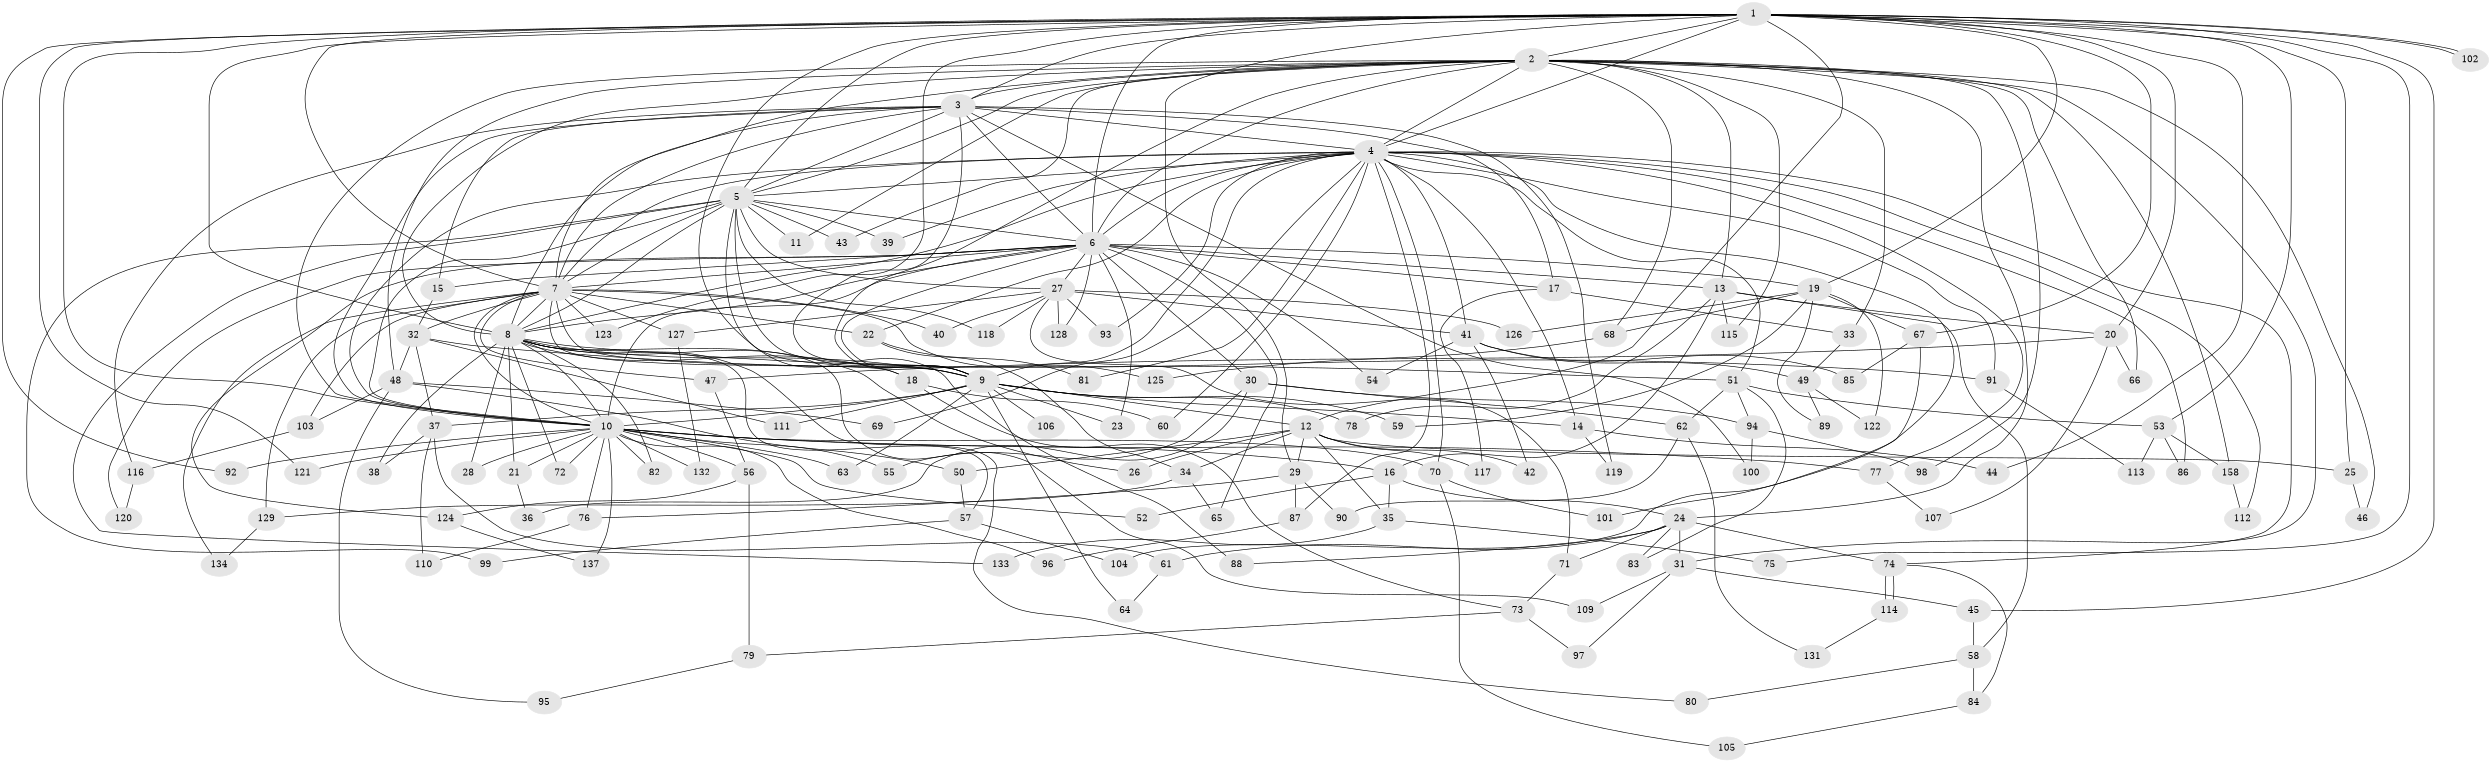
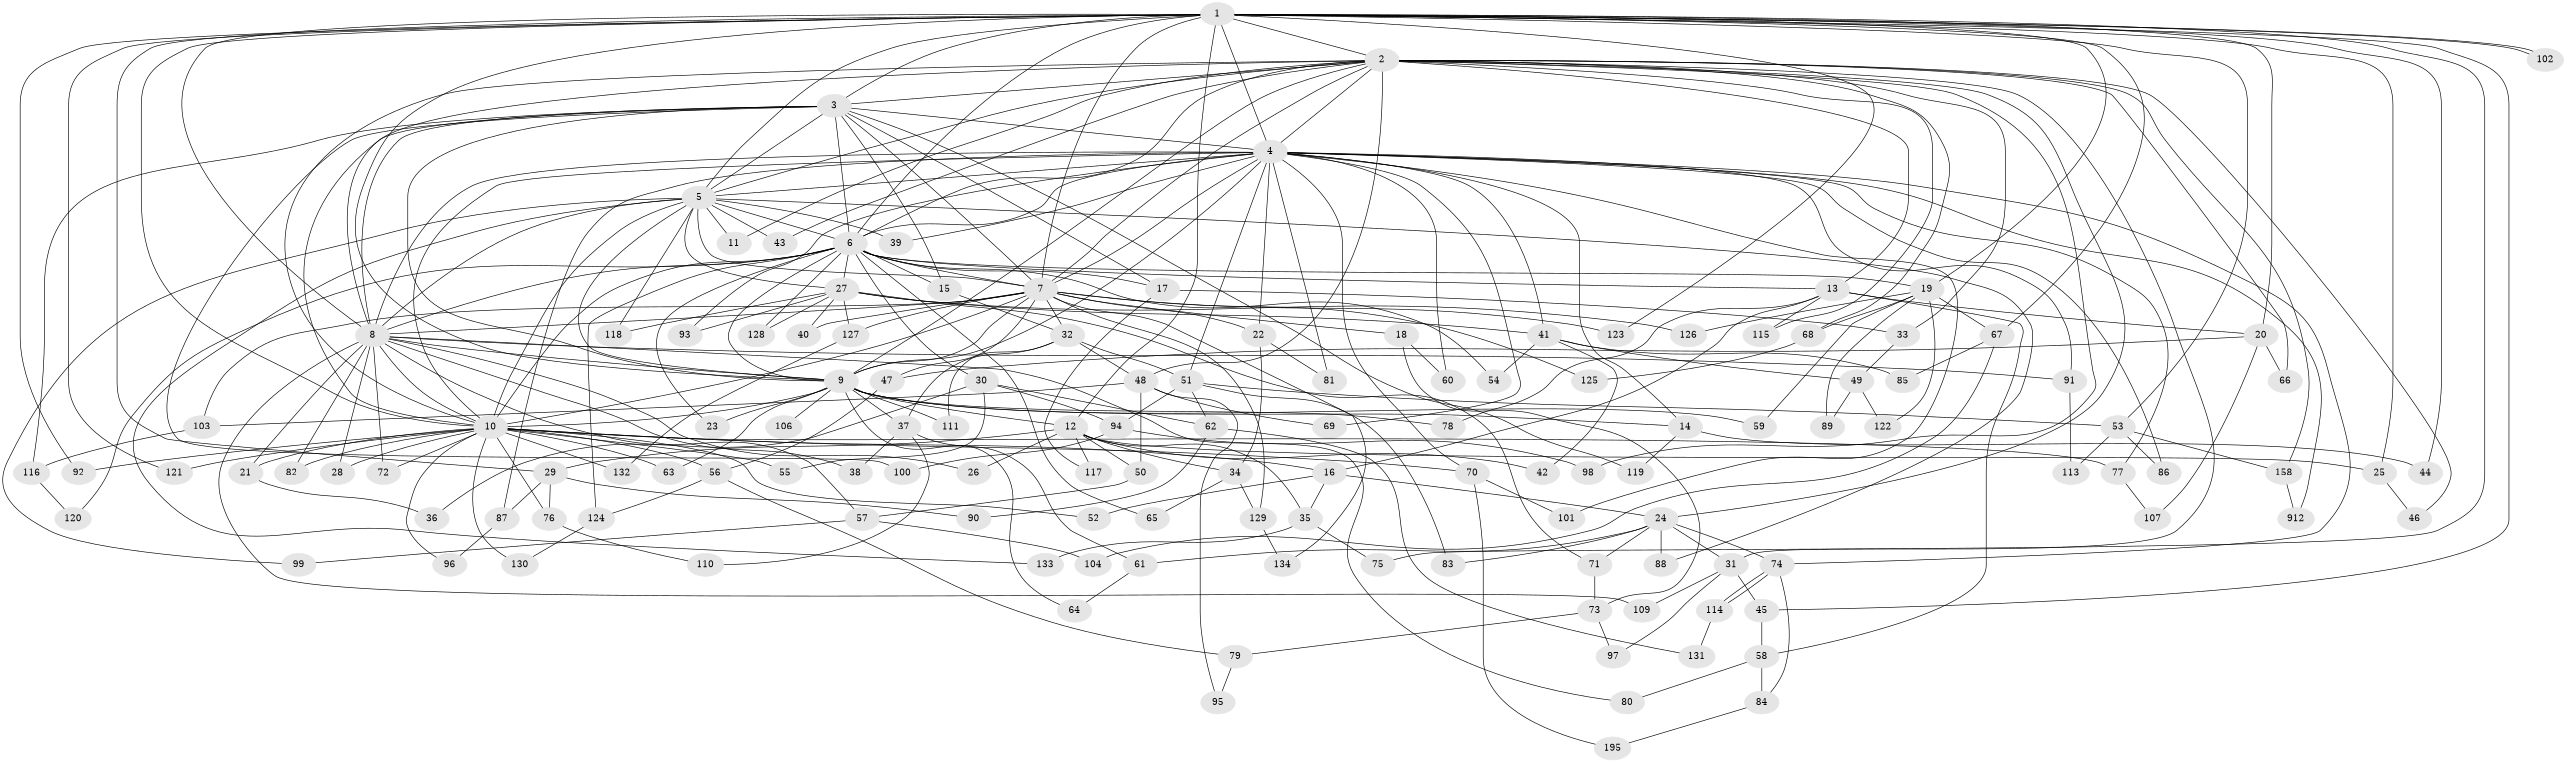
edge "8" -- "18": removed
node "112": label "112" -> "912"
node "137": label "137" -> "130"
node "105": label "105" -> "195"
